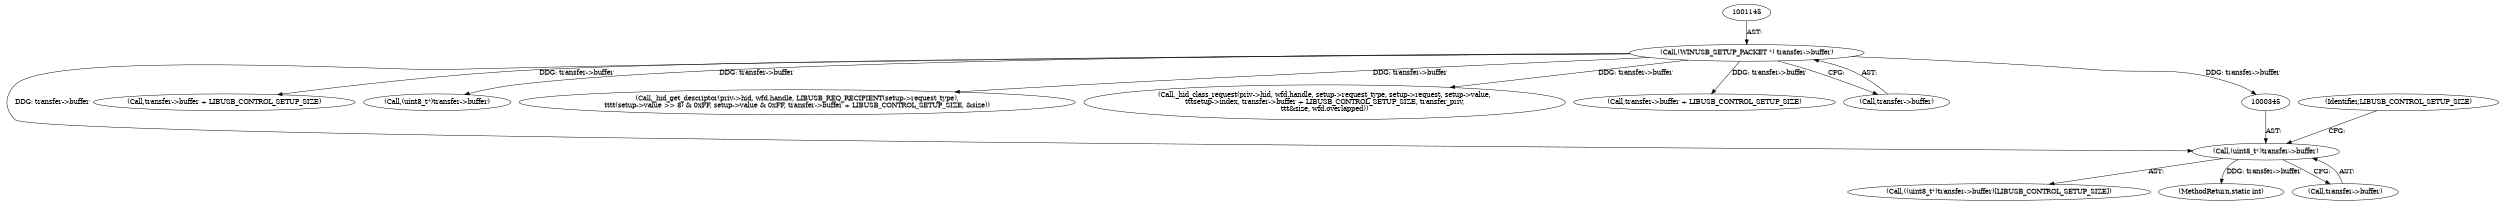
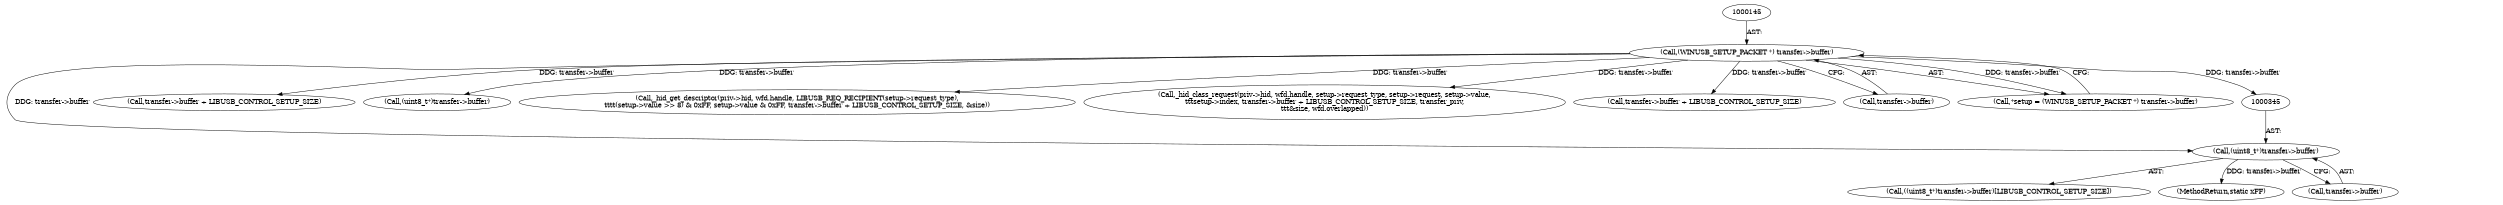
node "1001145": label "1001145" -> "1000145"
node "(Call,*setup = (WINUSB_SETUP_PACKET *) transfer->buffer)": added
node "(Identifier,LIBUSB_CONTROL_SETUP_SIZE)": removed
node "(MethodReturn,static int)": label "(MethodReturn,static int)" -> "(MethodReturn,static xFF)"
